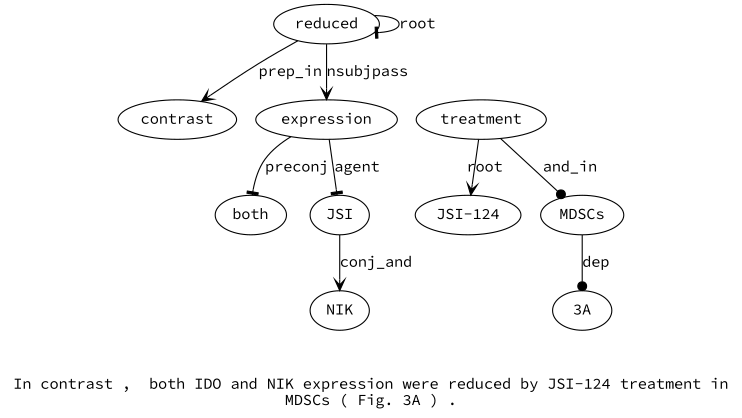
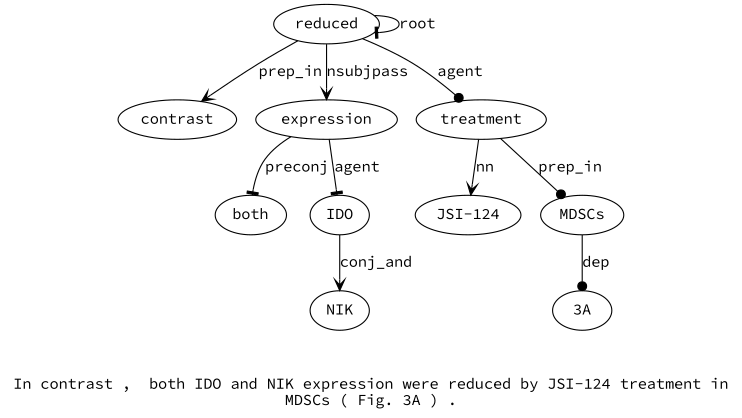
edge "reduced" -> "treatment": added, label "agent"
edge "treatment" -> "JSI-124": label "root" -> "nn"
edge "treatment" -> "MDSCs": label "and_in" -> "prep_in"
node "JSI": label "JSI" -> "IDO"
